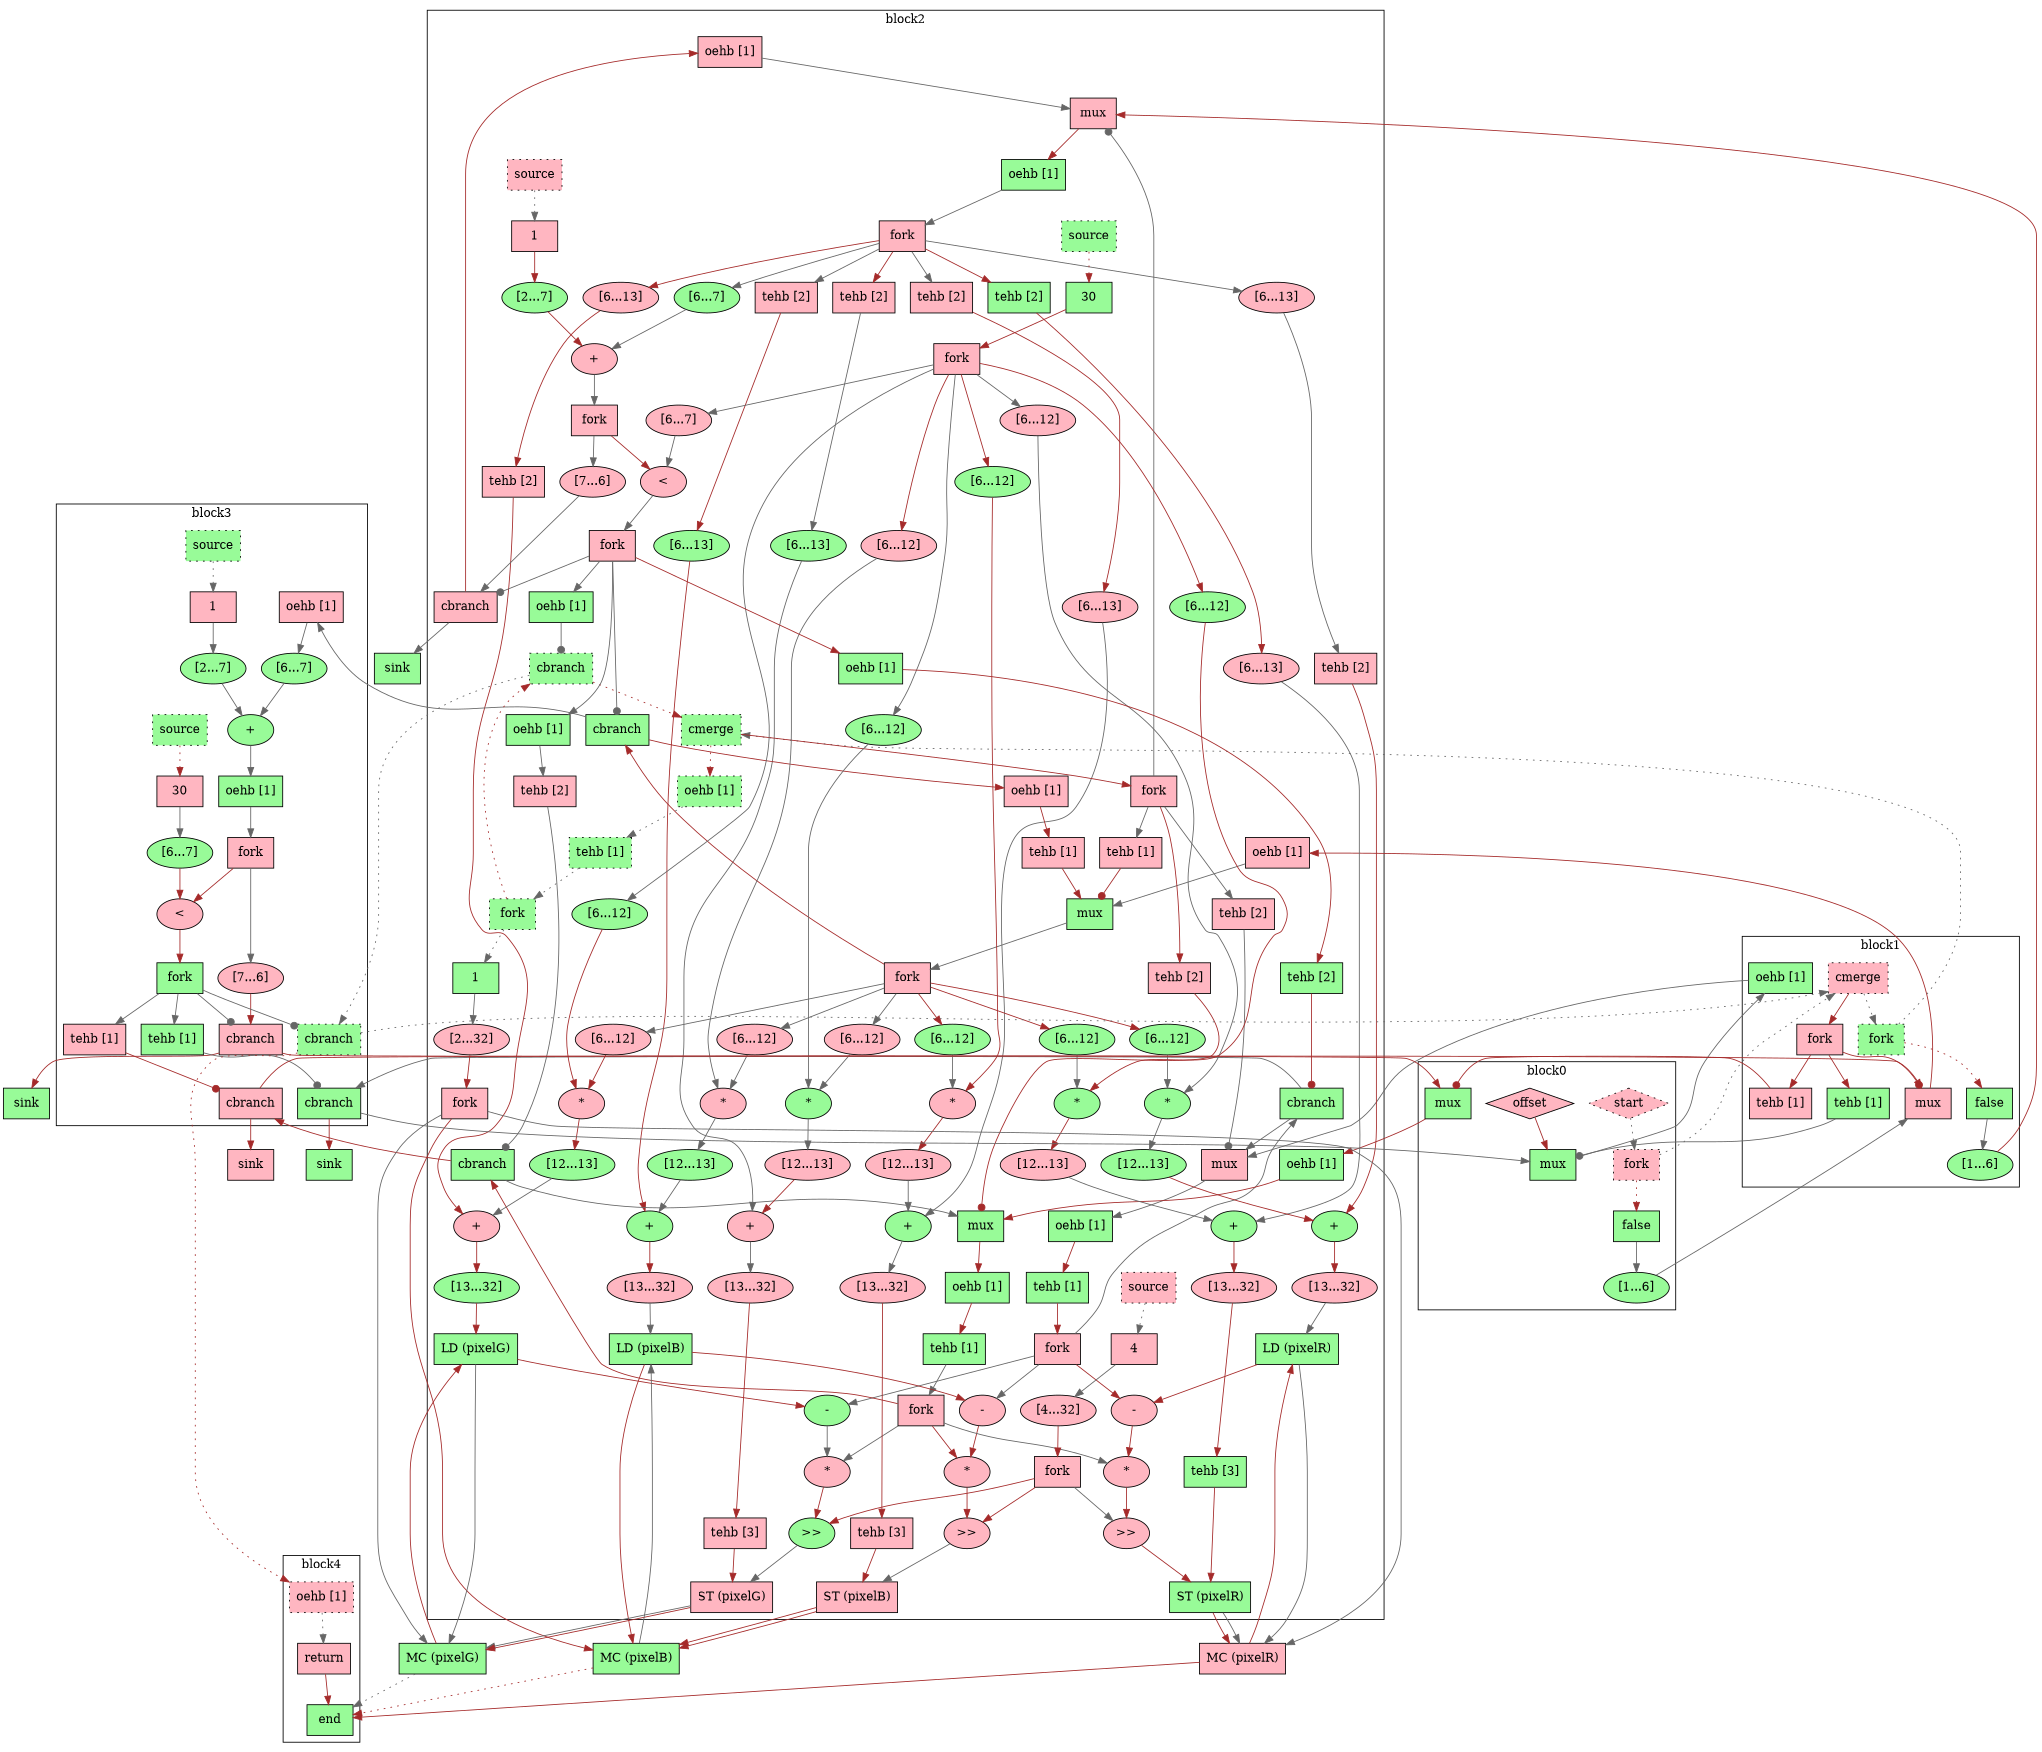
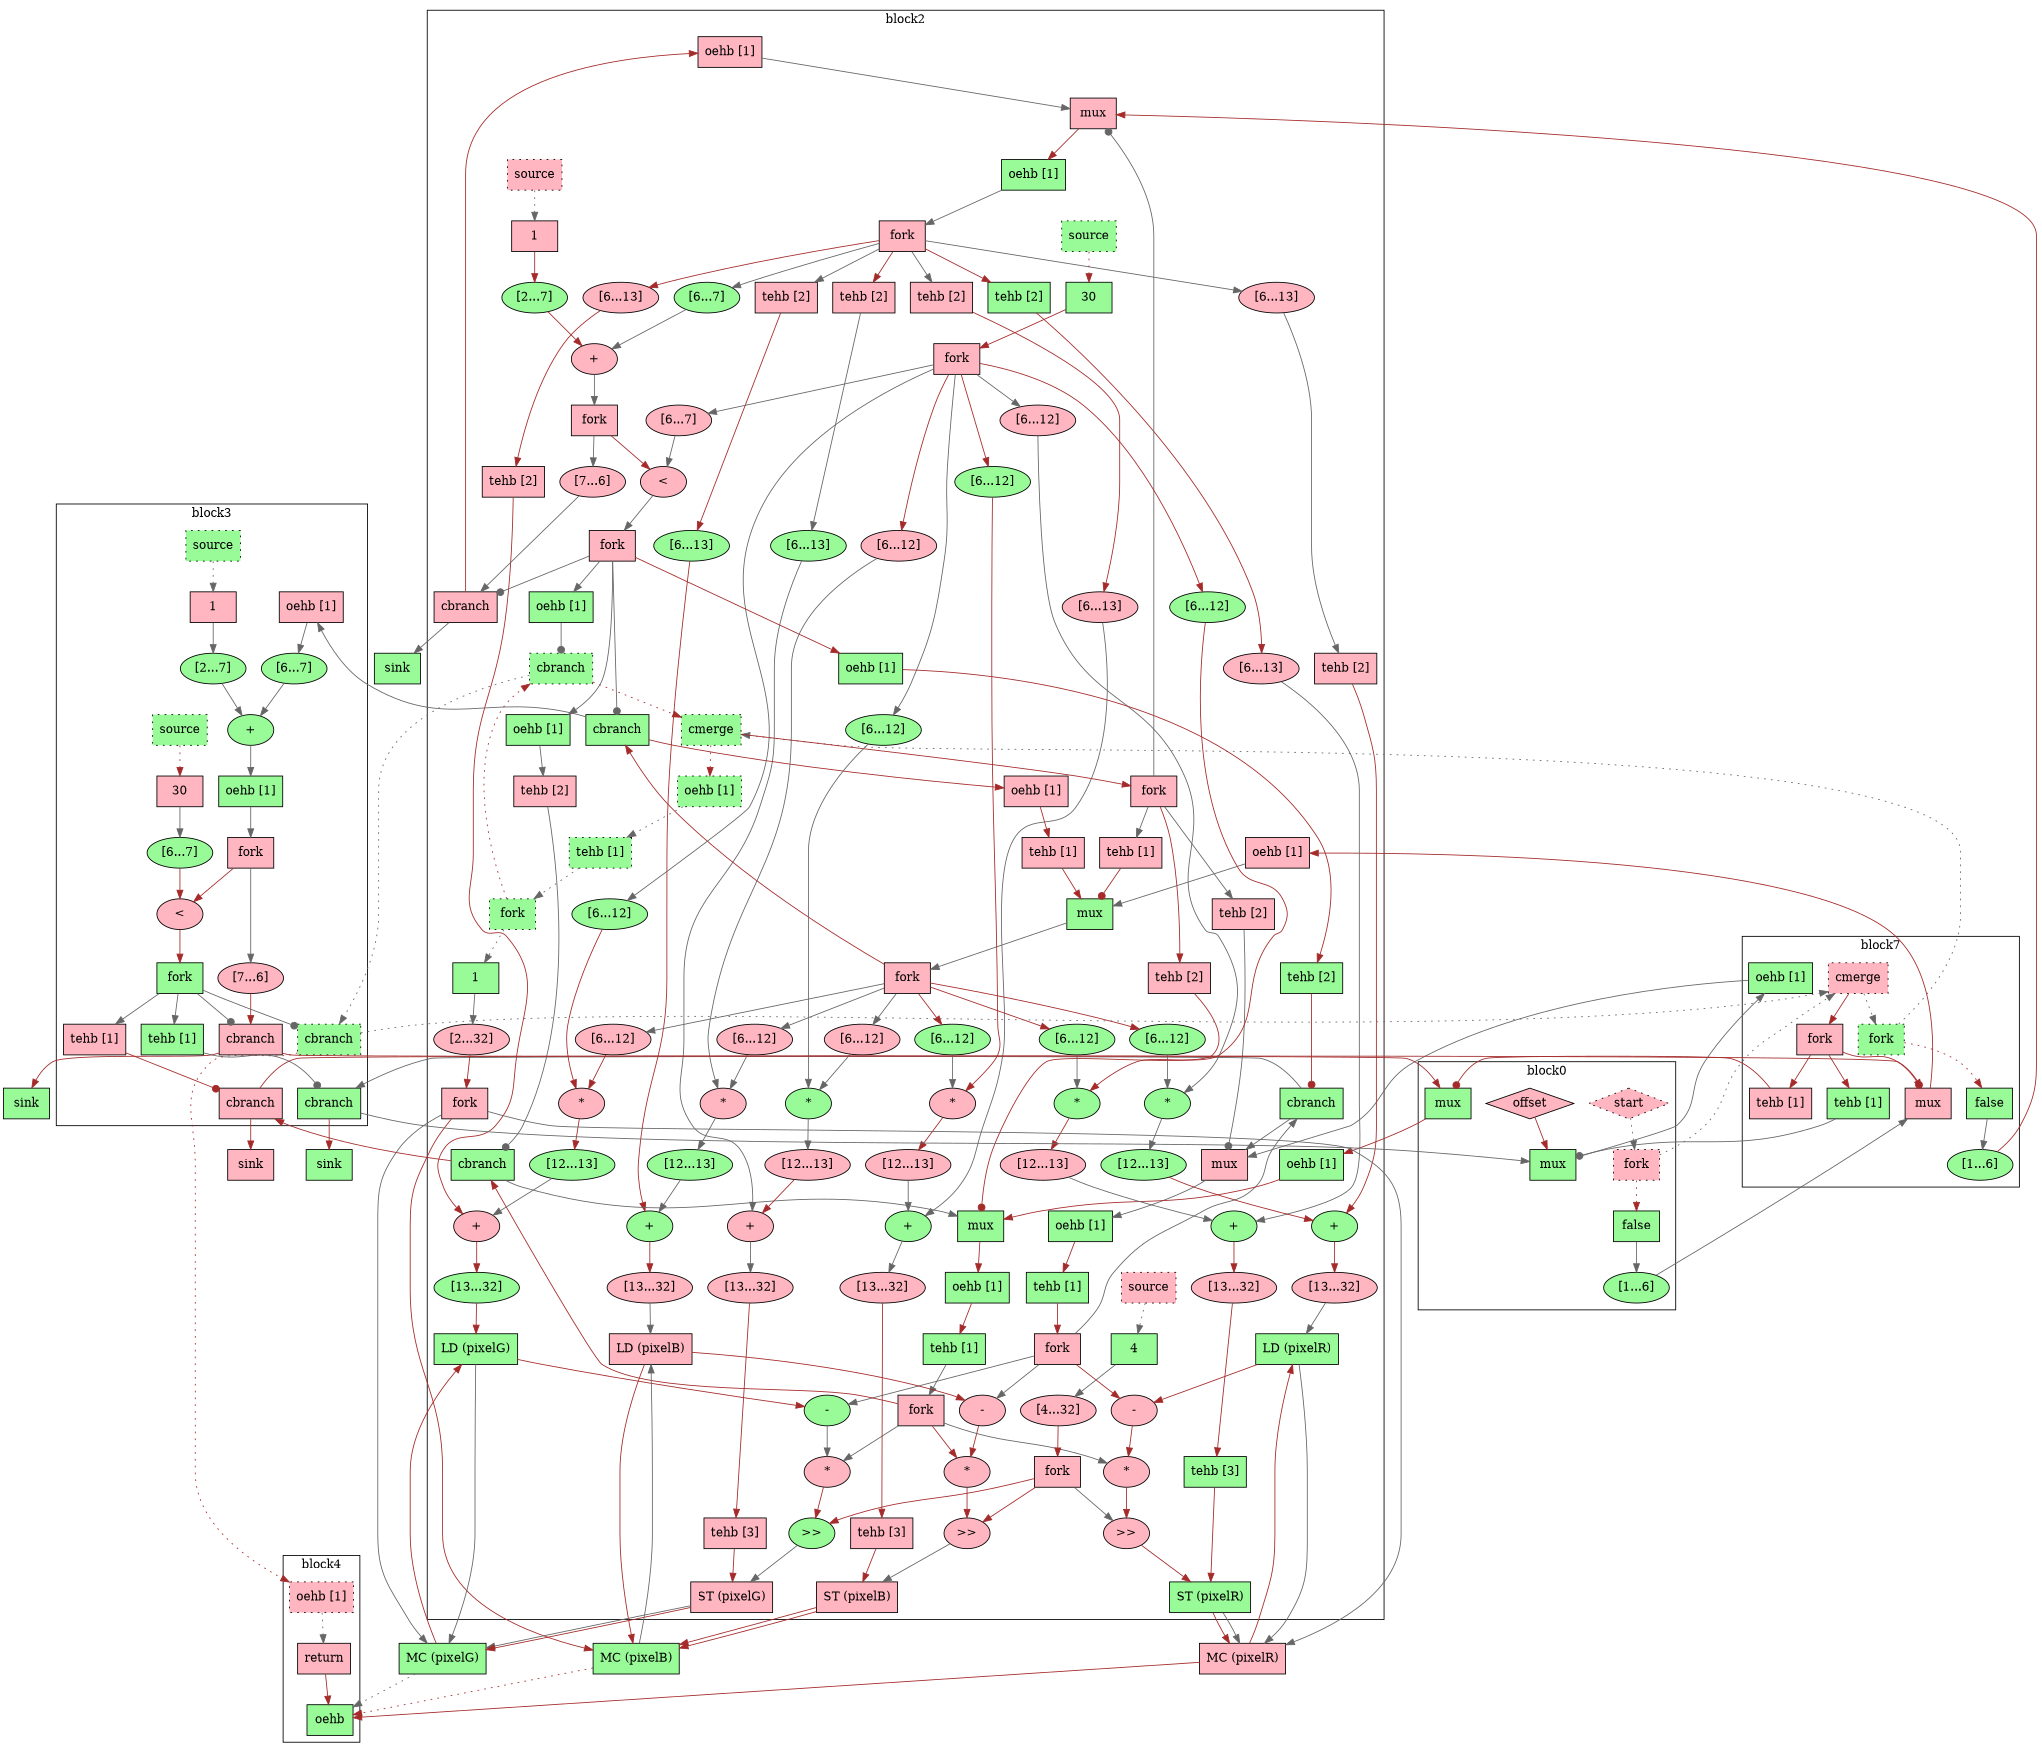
cluster "block1": label "block1" -> "block7"
node "LD (pixelB)": fillcolor palegreen -> lightpink
node "4": fillcolor lightpink -> palegreen
node "end": label "end" -> "oehb"
